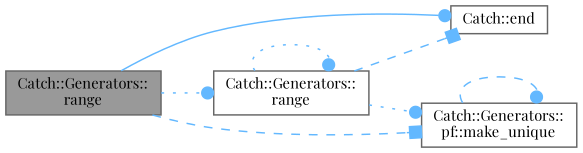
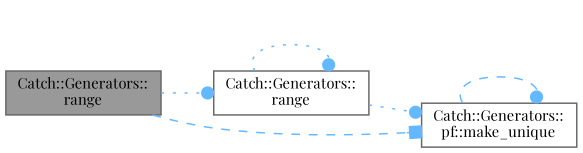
node "Catch::end": removed
